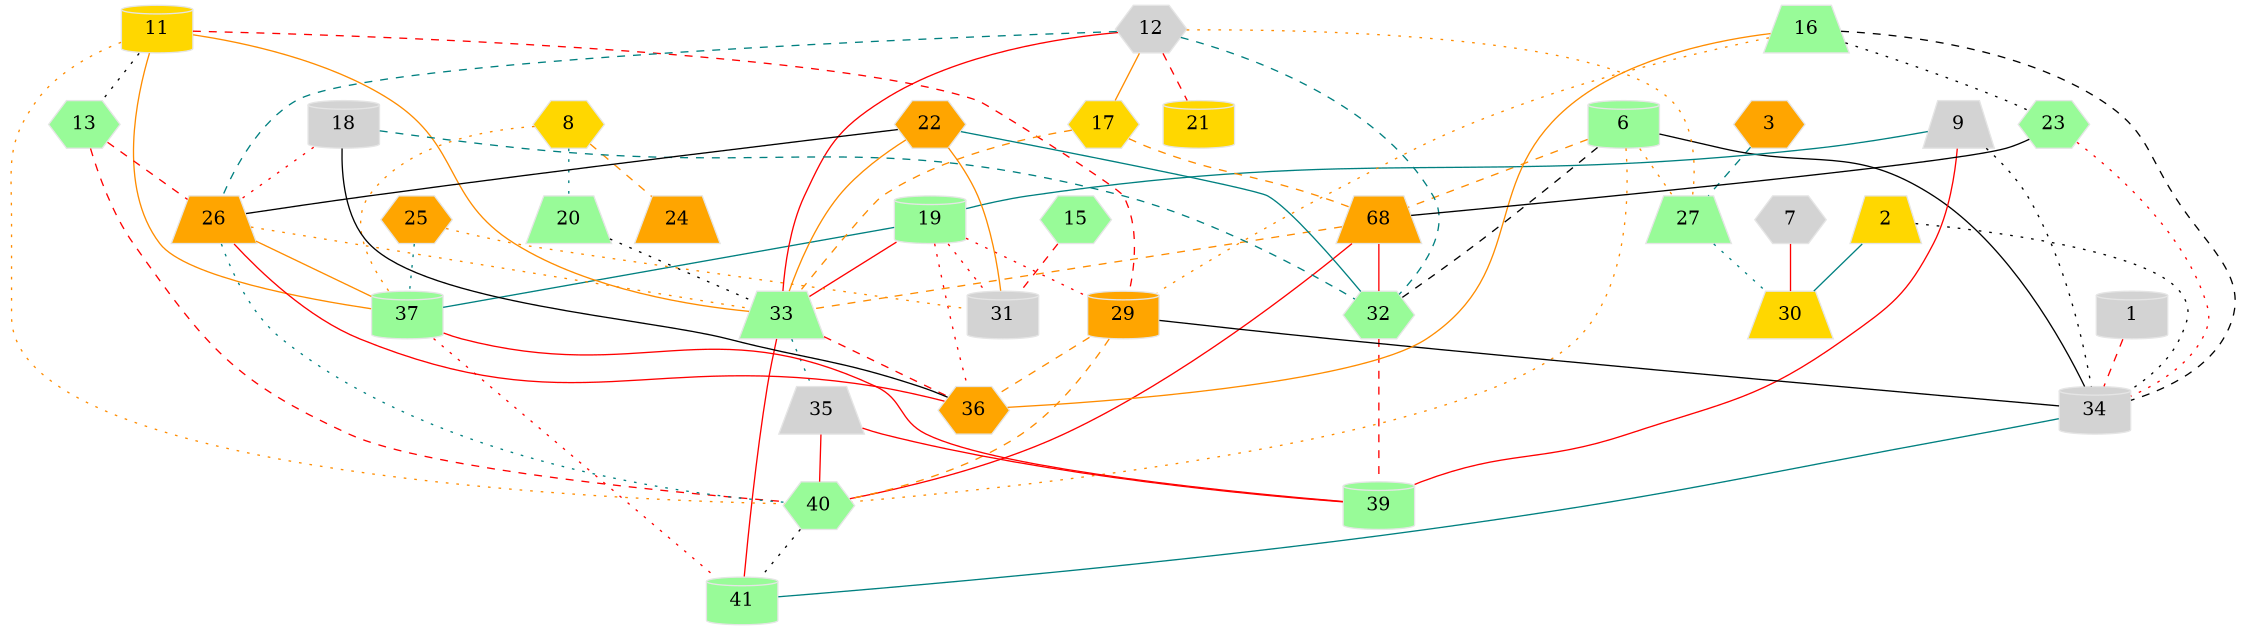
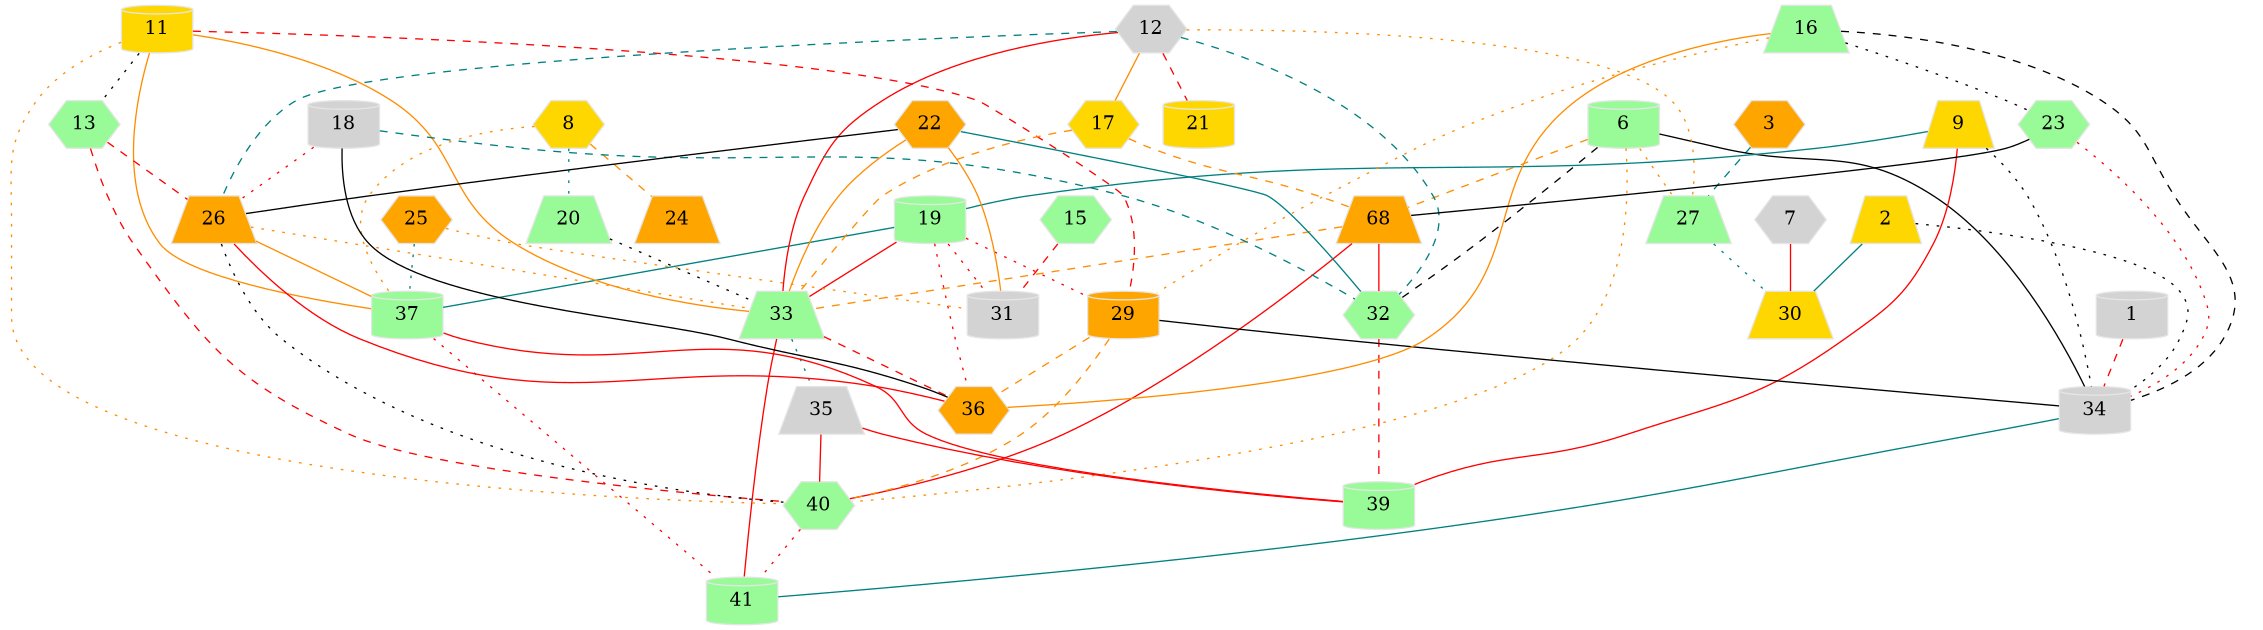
node "9": fillcolor lightgrey -> gold
edge "26" -- "40": color teal -> black
edge "40" -- "41": color black -> red
